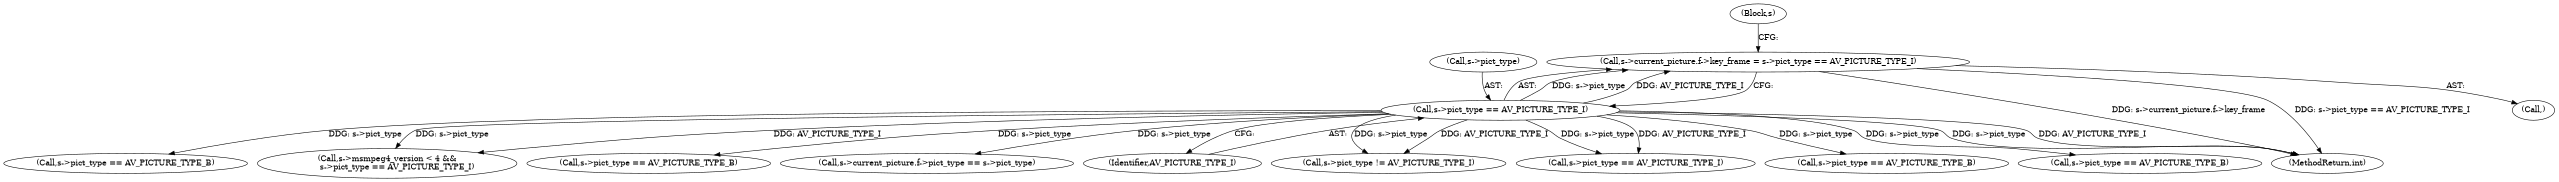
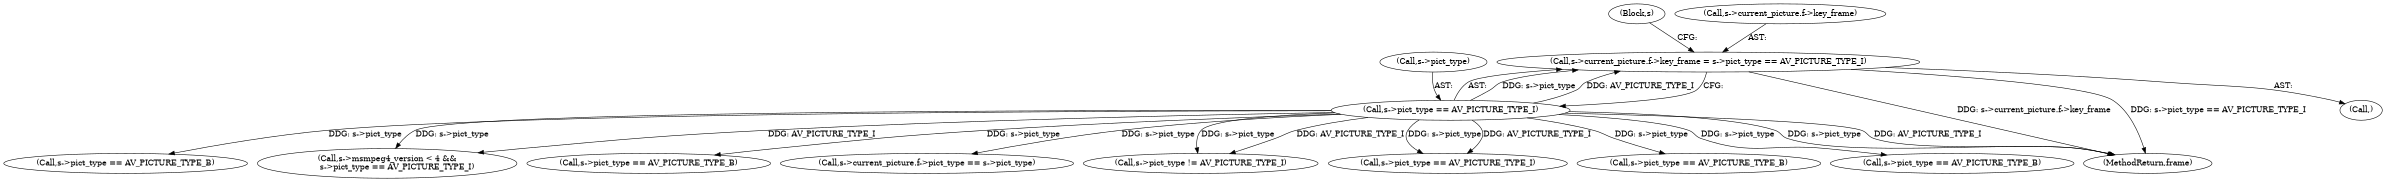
node "(Call,s->current_picture.f->key_frame)": added
node "(Identifier,AV_PICTURE_TYPE_I)": removed
node "(MethodReturn,int)": label "(MethodReturn,int)" -> "(MethodReturn,frame)"
